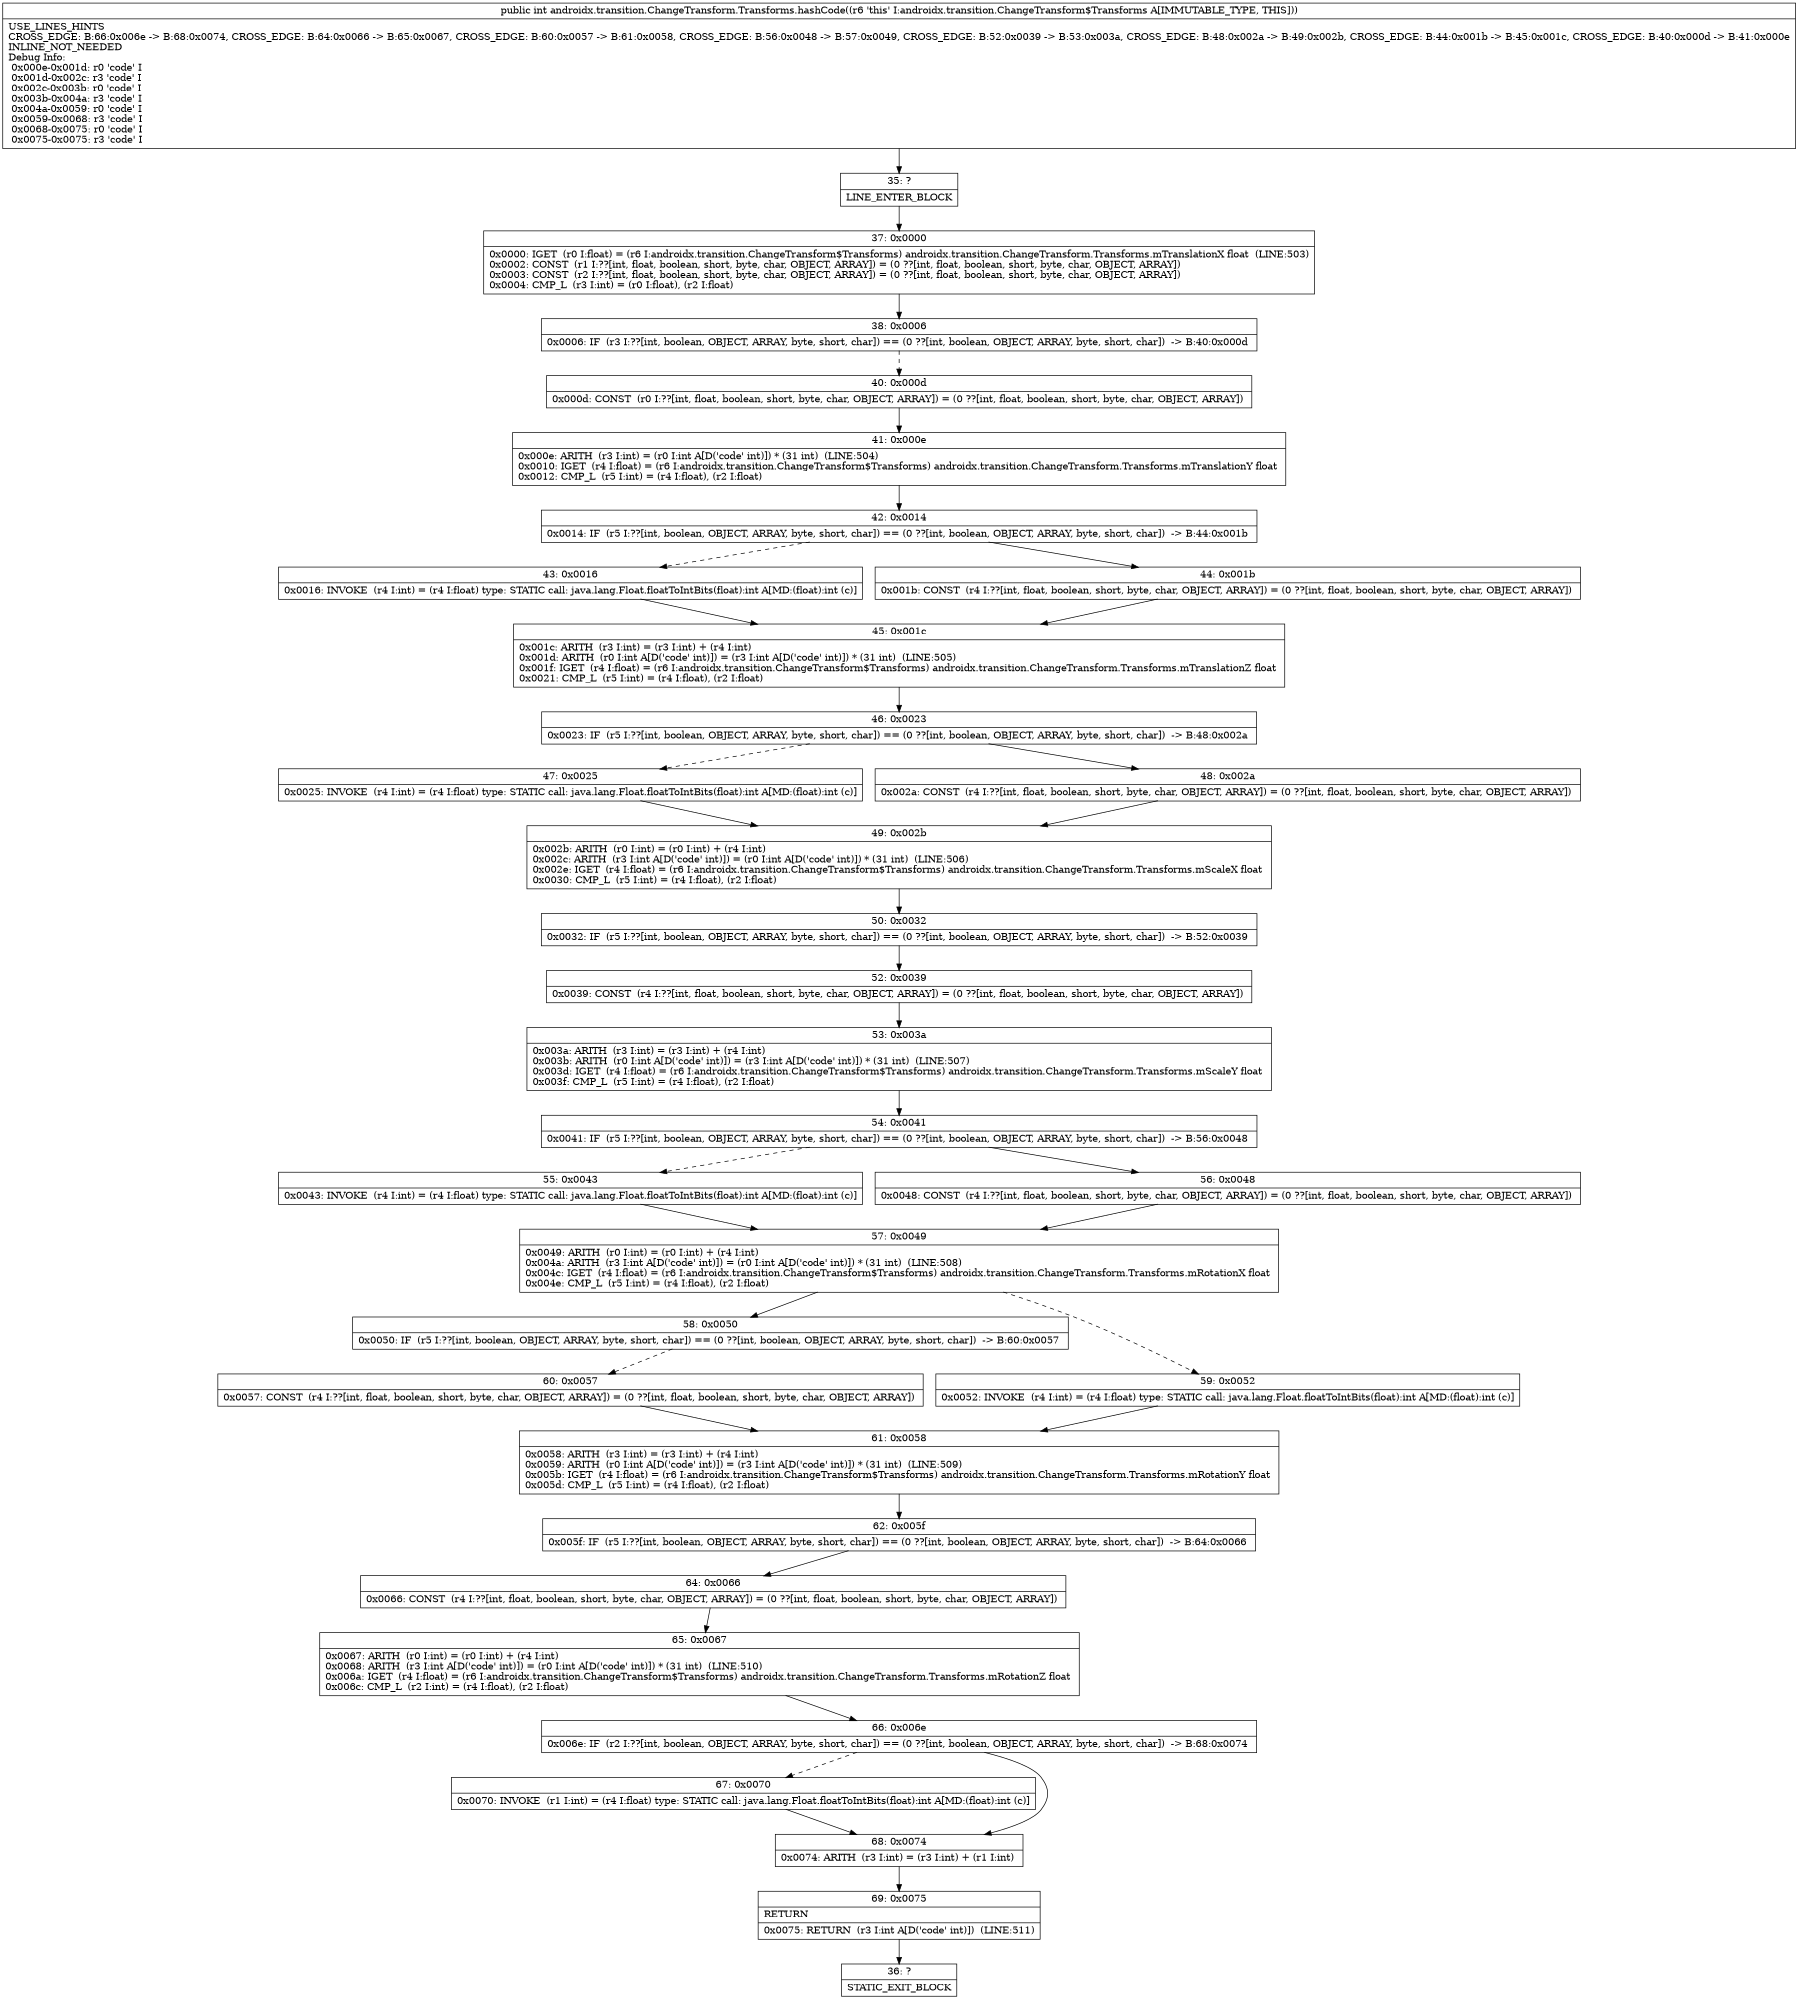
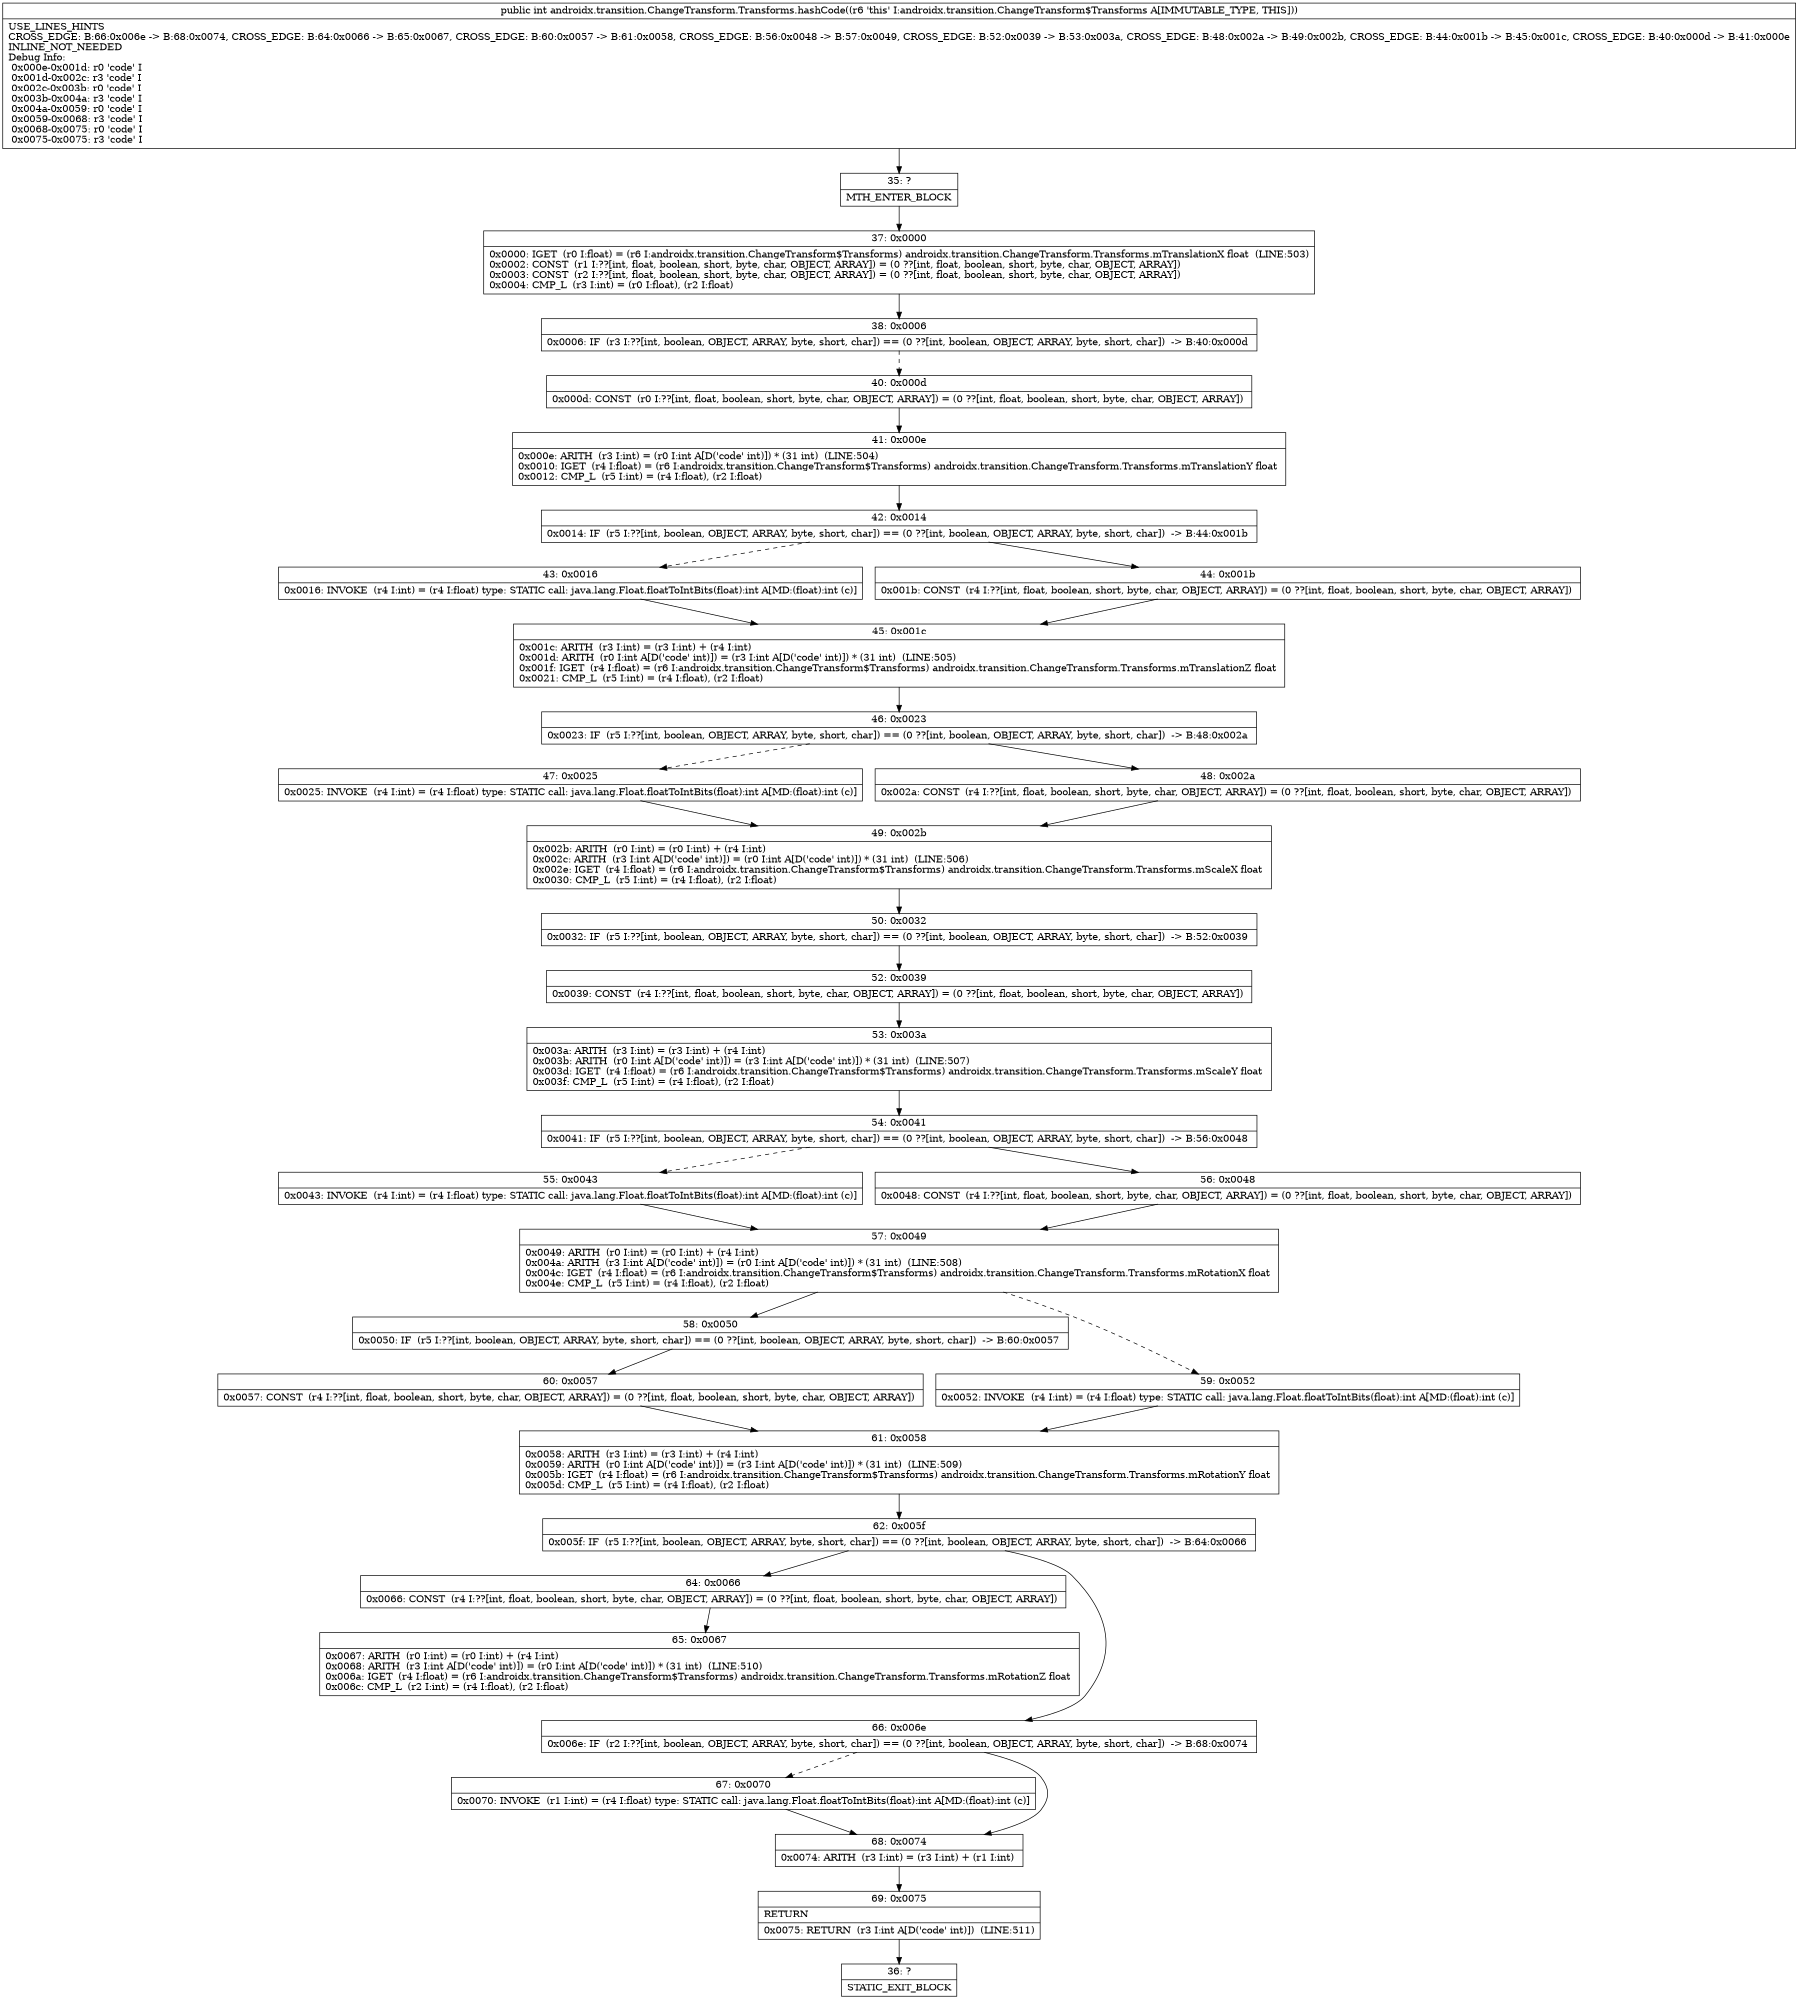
node "35: ?": text "LINE_ENTER_BLOCK" -> "MTH_ENTER_BLOCK"
edge "58: 0x0050" -> "60: 0x0057": style dashed -> solid
edge "65: 0x0067" -> "66: 0x006e": now "62: 0x005f" -> "66: 0x006e"
